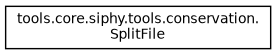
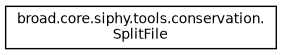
node "tools.core.siphy.tools.conservation. SplitFile": label "tools.core.siphy.tools.conservation. SplitFile" -> "broad.core.siphy.tools.conservation. SplitFile"
